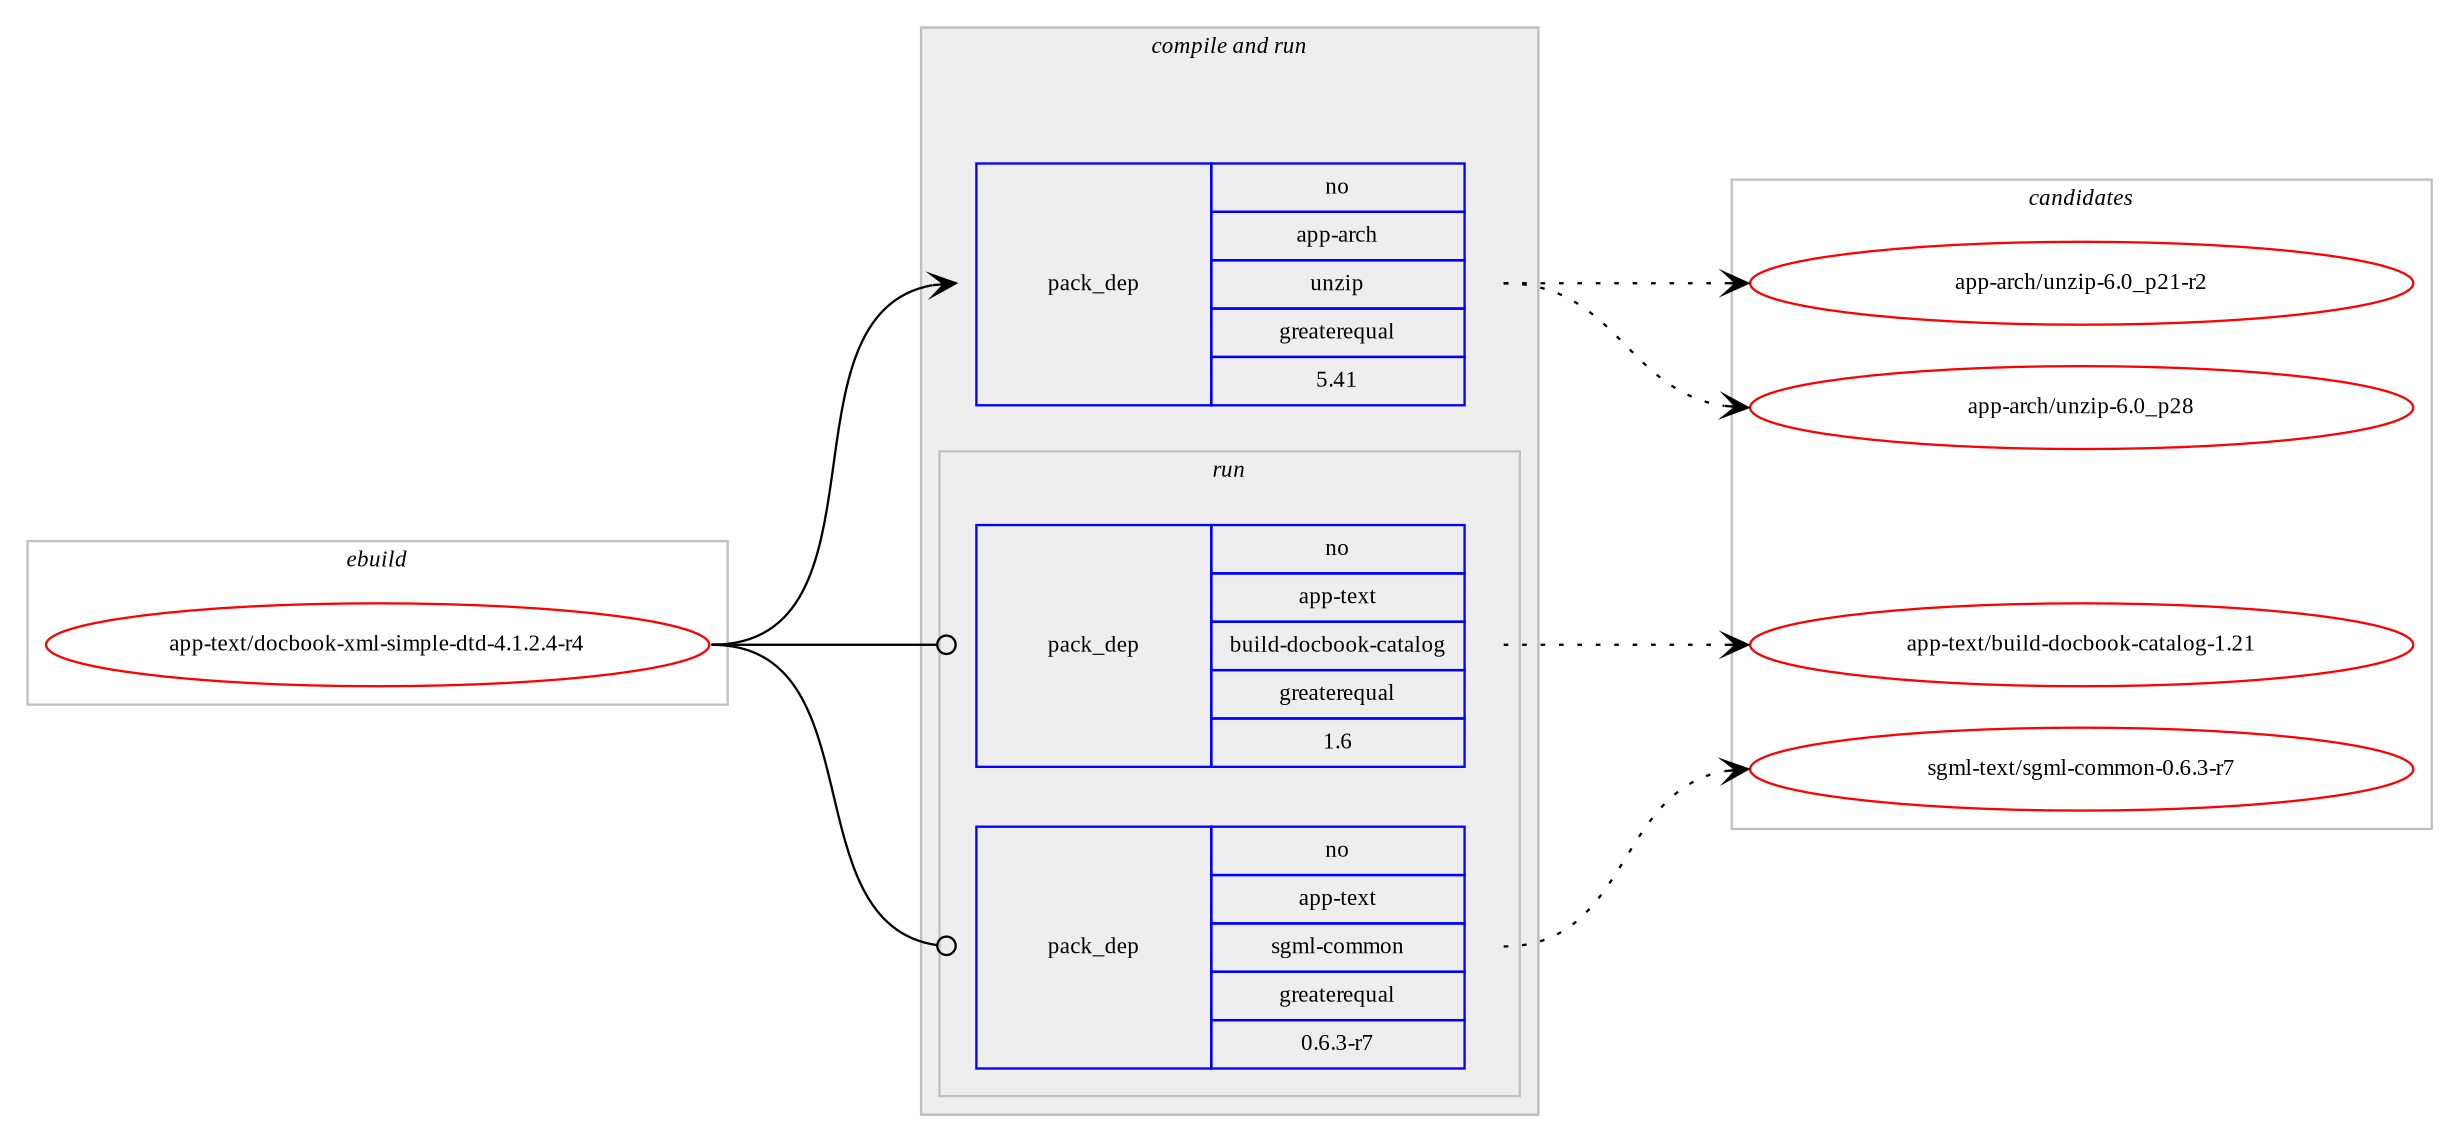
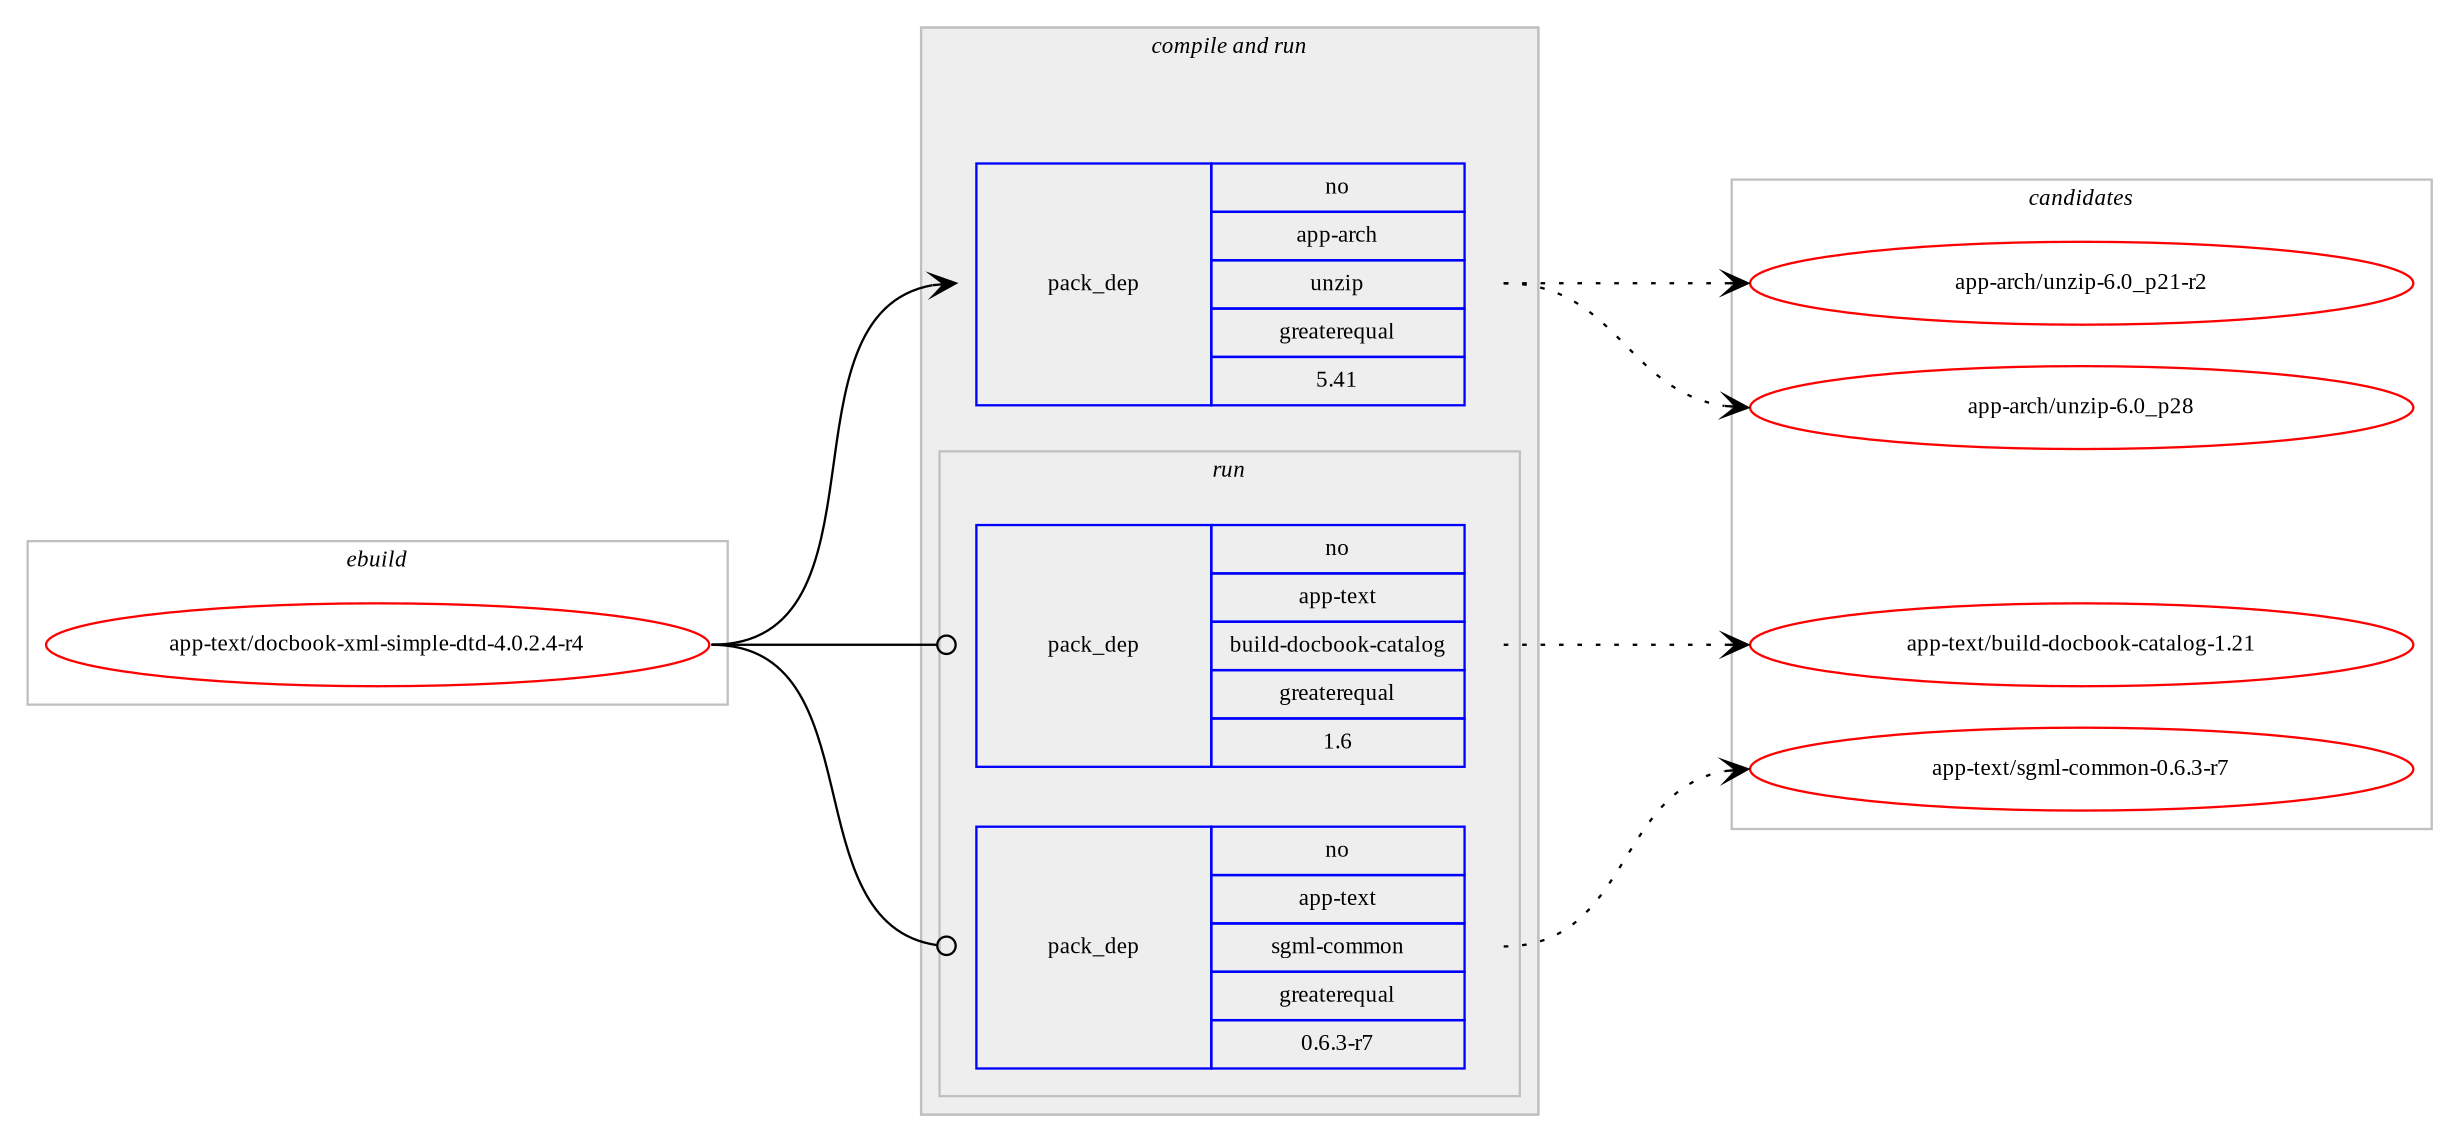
node "app-text/docbook-xml-simple-dtd-4.1.2.4-r4": label "app-text/docbook-xml-simple-dtd-4.1.2.4-r4" -> "app-text/docbook-xml-simple-dtd-4.0.2.4-r4"
node "sgml-text/sgml-common-0.6.3-r7": label "sgml-text/sgml-common-0.6.3-r7" -> "app-text/sgml-common-0.6.3-r7"
